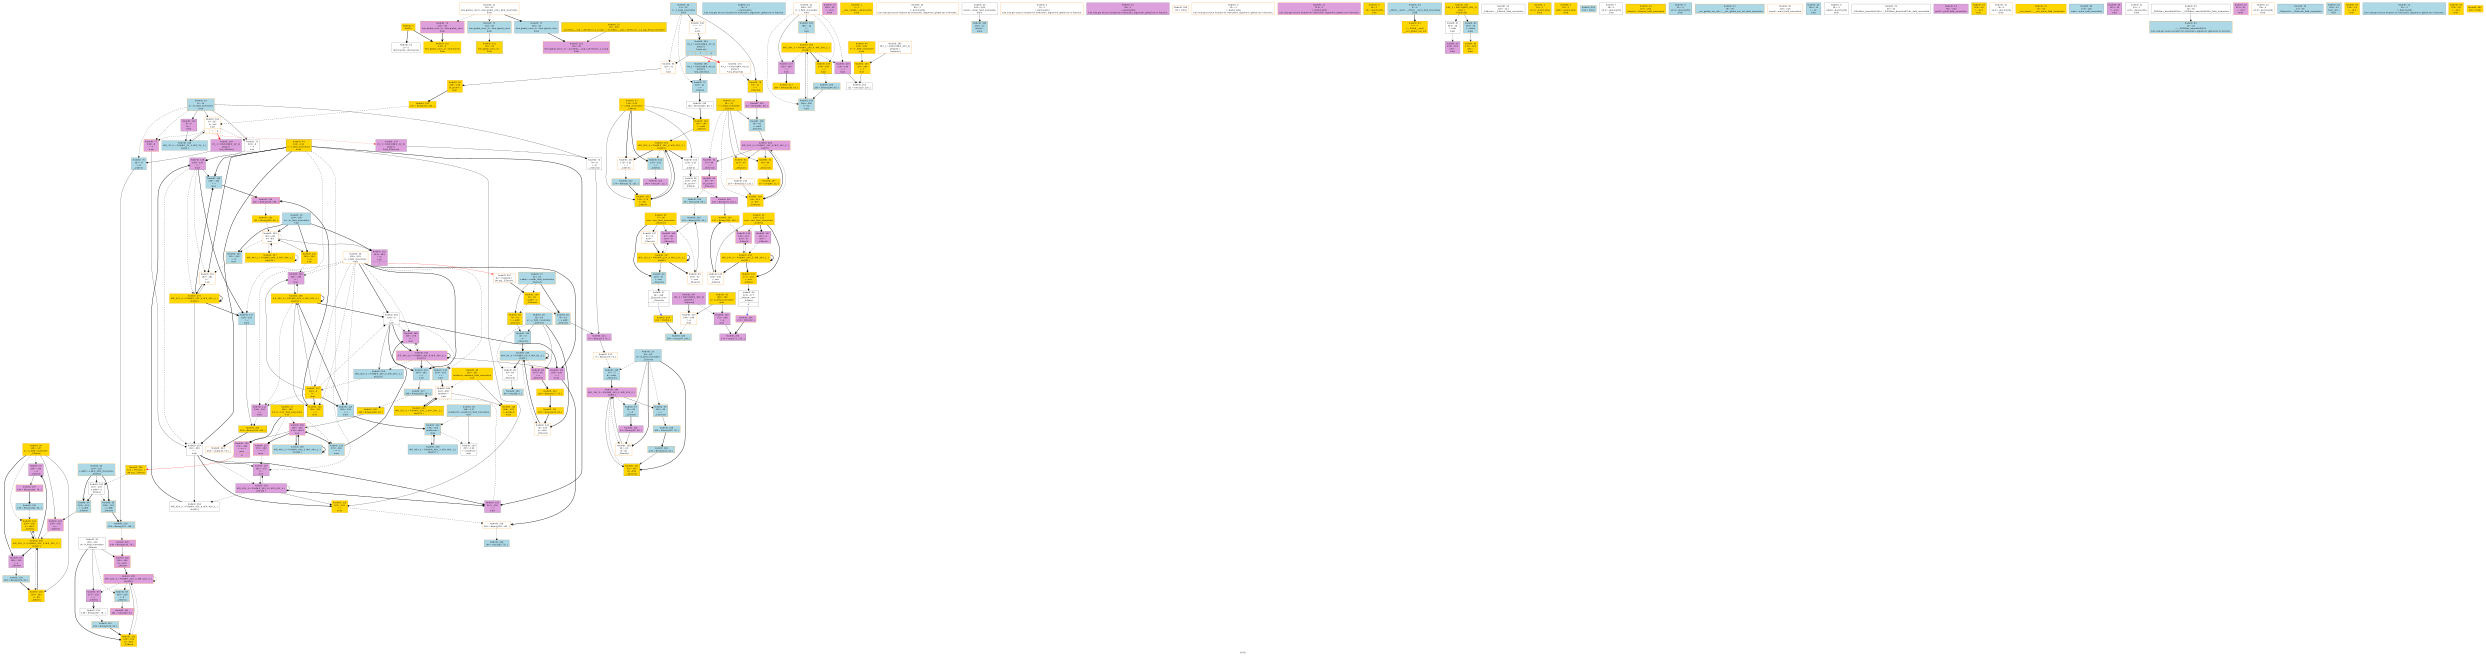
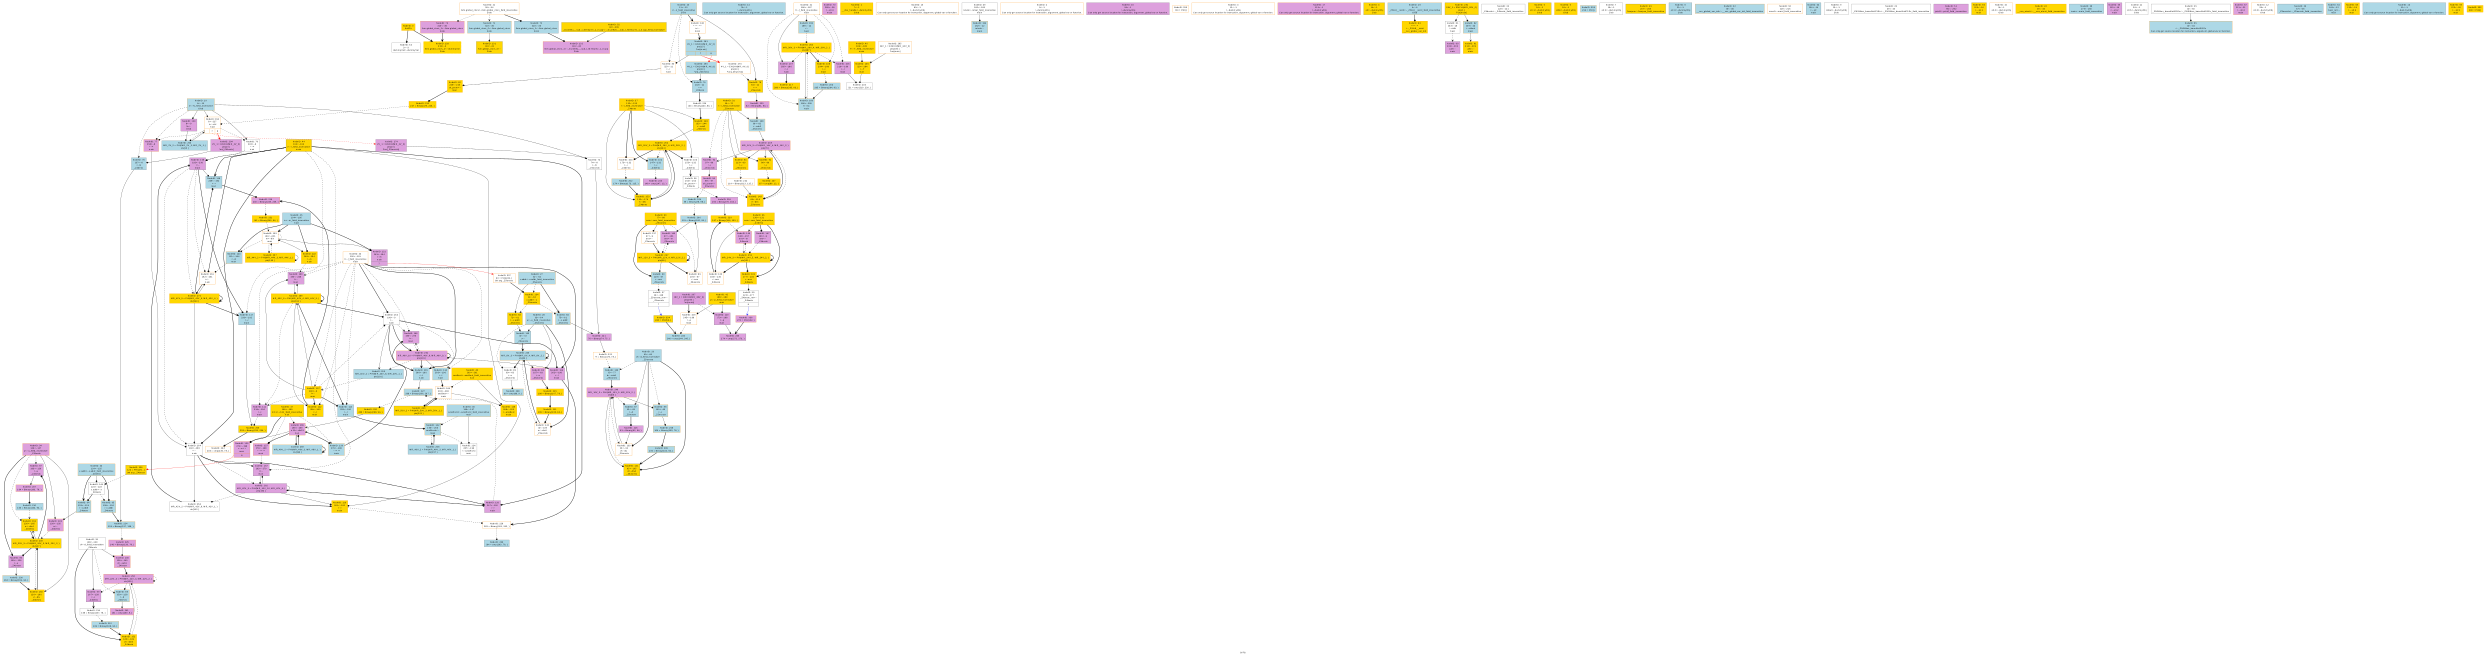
node "NodeID: 34": fillcolor gold -> plum
edge "NodeID: 209" -> "NodeID: 141": style solid -> bold
